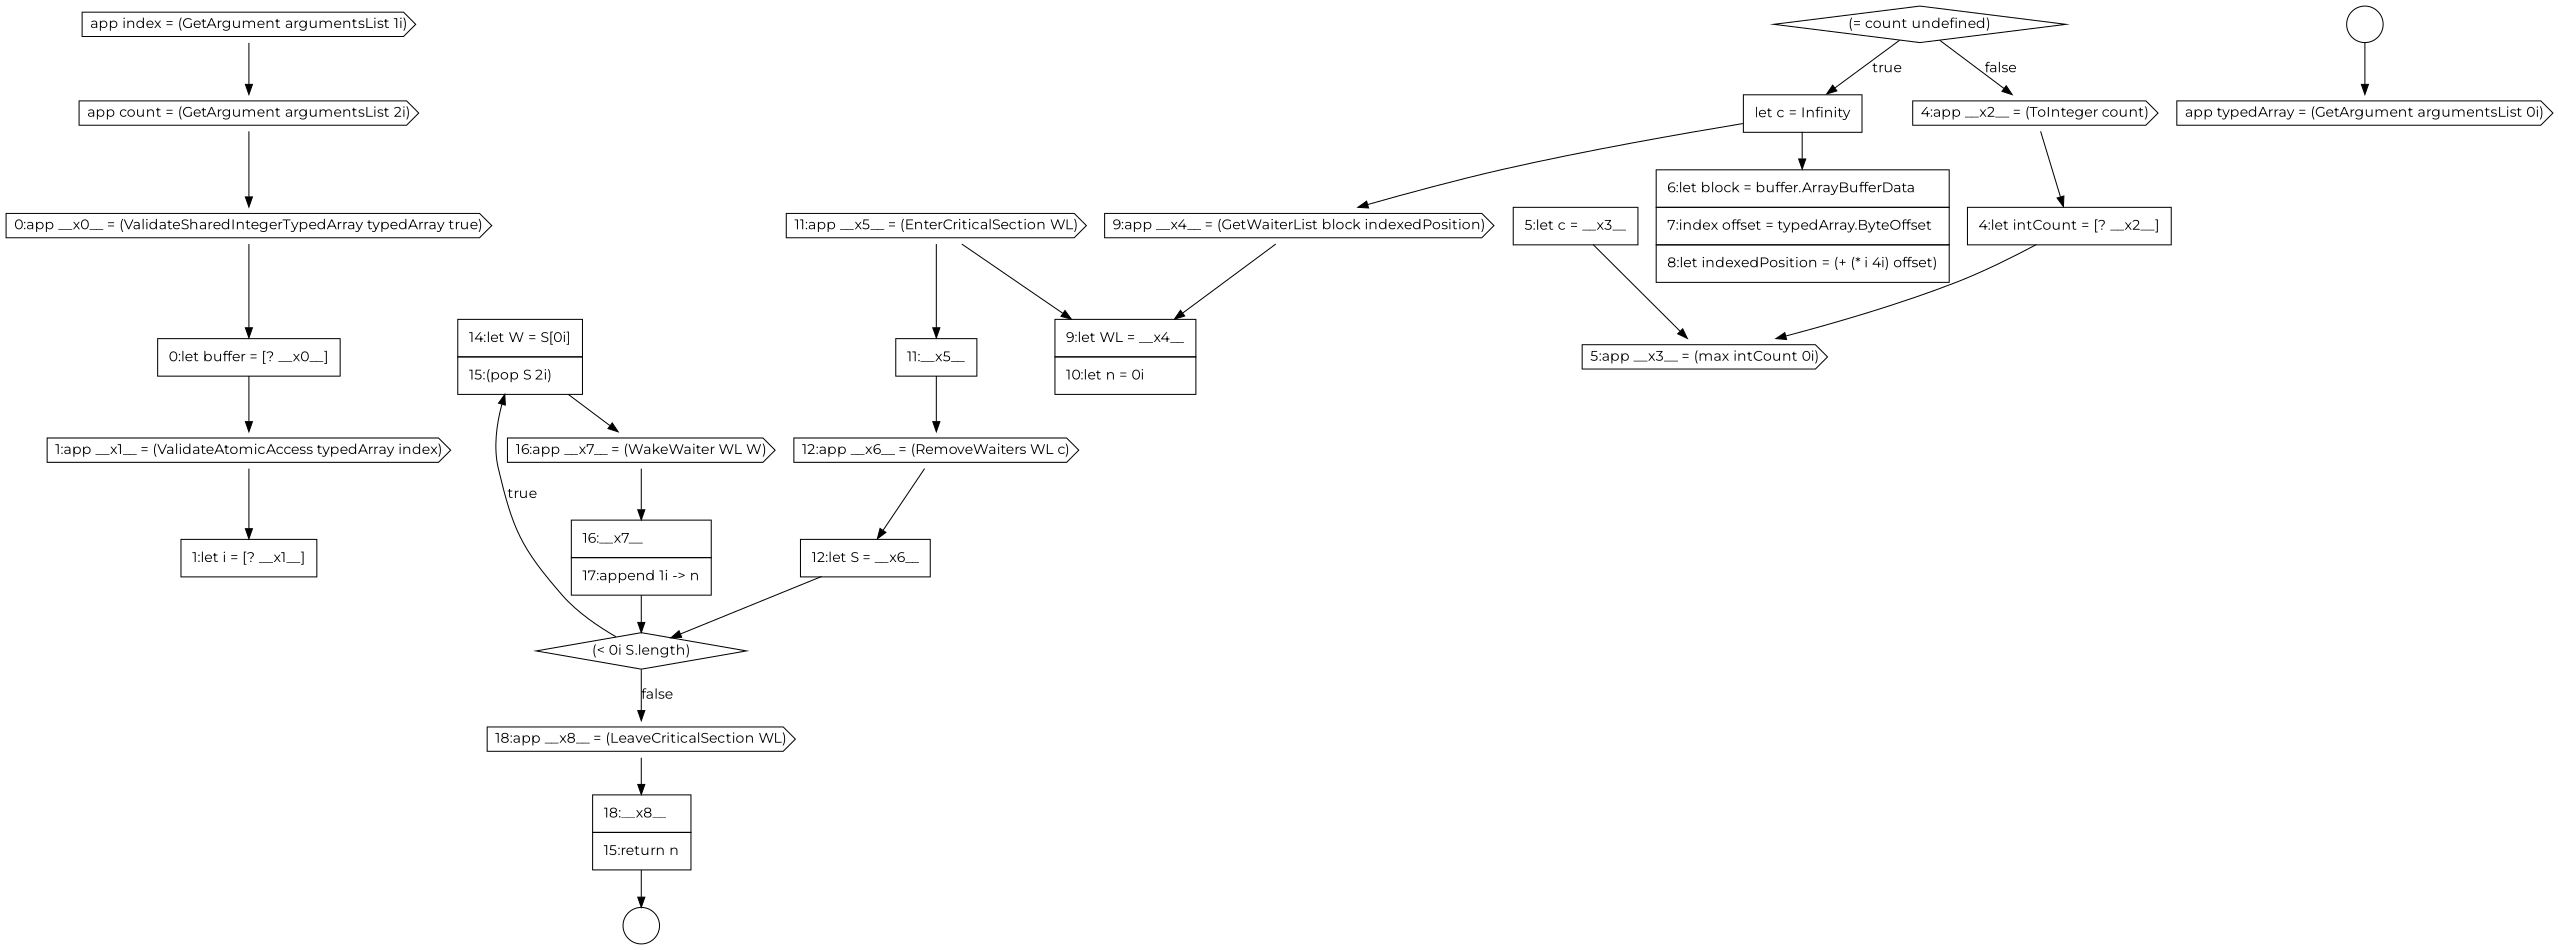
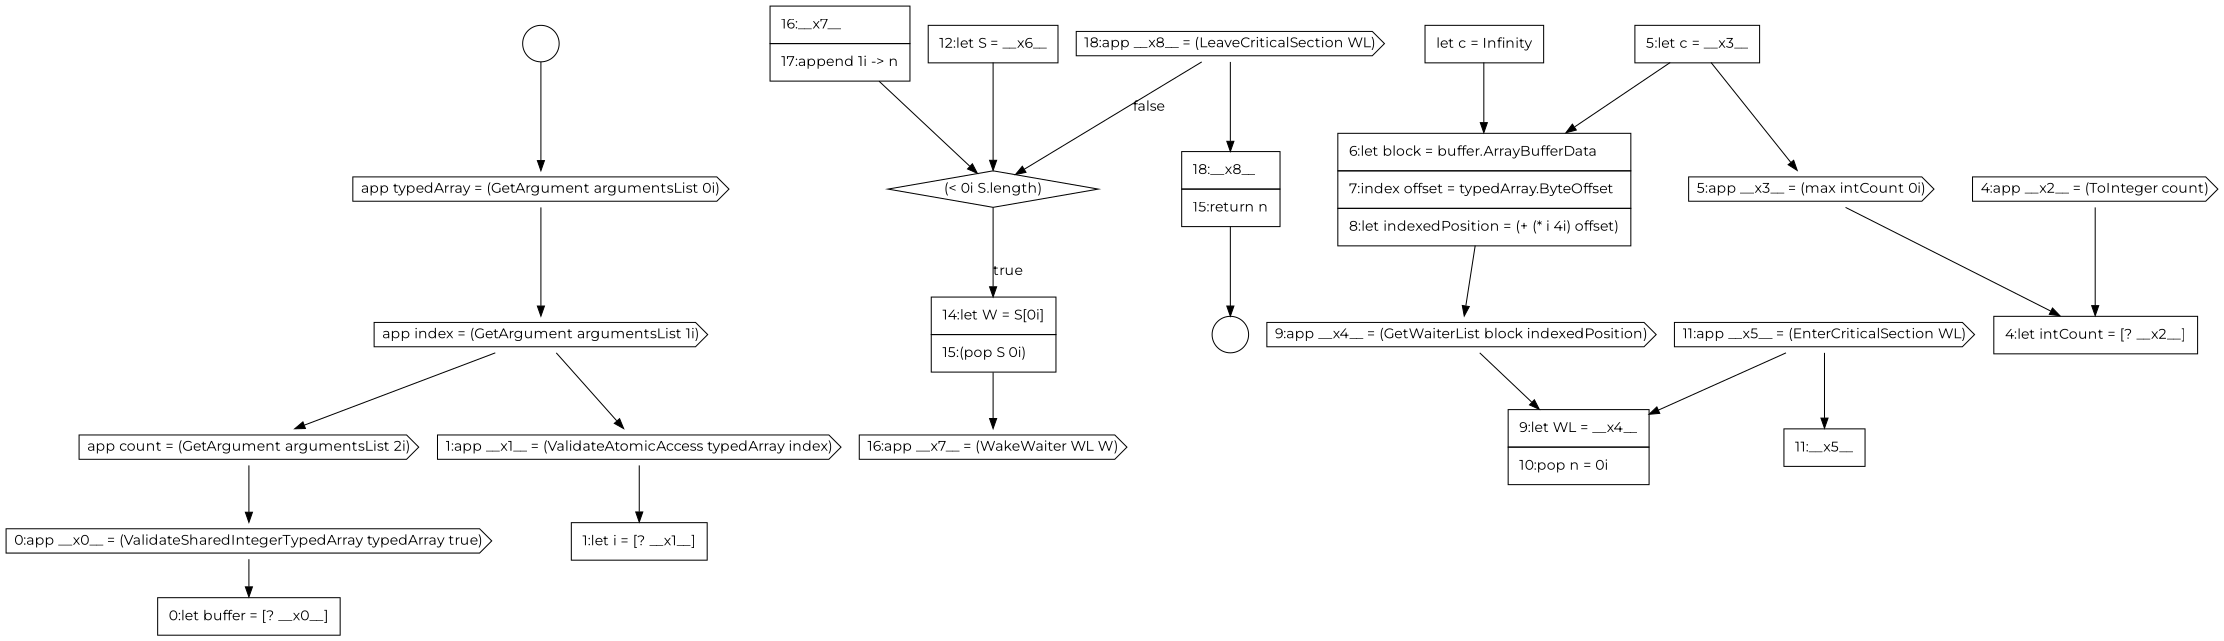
node "(= count undefined)": removed
edge "5:let c = __x3__" -> "6:let block = buffer.ArrayBufferData": added
edge "let c = Infinity" -> "9:app __x4__ = (GetWaiterList block indexedPosition)": now "6:let block = buffer.ArrayBufferData" -> "9:app __x4__ = (GetWaiterList block indexedPosition)"
edge "app typedArray = (GetArgument argumentsList 0i)" -> "app index = (GetArgument argumentsList 1i)": added
edge "4:let intCount = [? __x2__]" -> "5:app __x3__ = (max intCount 0i)": reversed
node "14:let W = S[0i]": text "15:(pop S 2i)" -> "15:(pop S 0i)"
node "9:let WL = __x4__": text "10:let n = 0i" -> "10:pop n = 0i"
edge "0:let buffer = [? __x0__]" -> "1:app __x1__ = (ValidateAtomicAccess typedArray index)": now "app index = (GetArgument argumentsList 1i)" -> "1:app __x1__ = (ValidateAtomicAccess typedArray index)"
node "12:app __x6__ = (RemoveWaiters WL c)": removed
edge "16:app __x7__ = (WakeWaiter WL W)" -> "16:__x7__": removed
edge "(< 0i S.length)" -> "18:app __x8__ = (LeaveCriticalSection WL)": reversed
